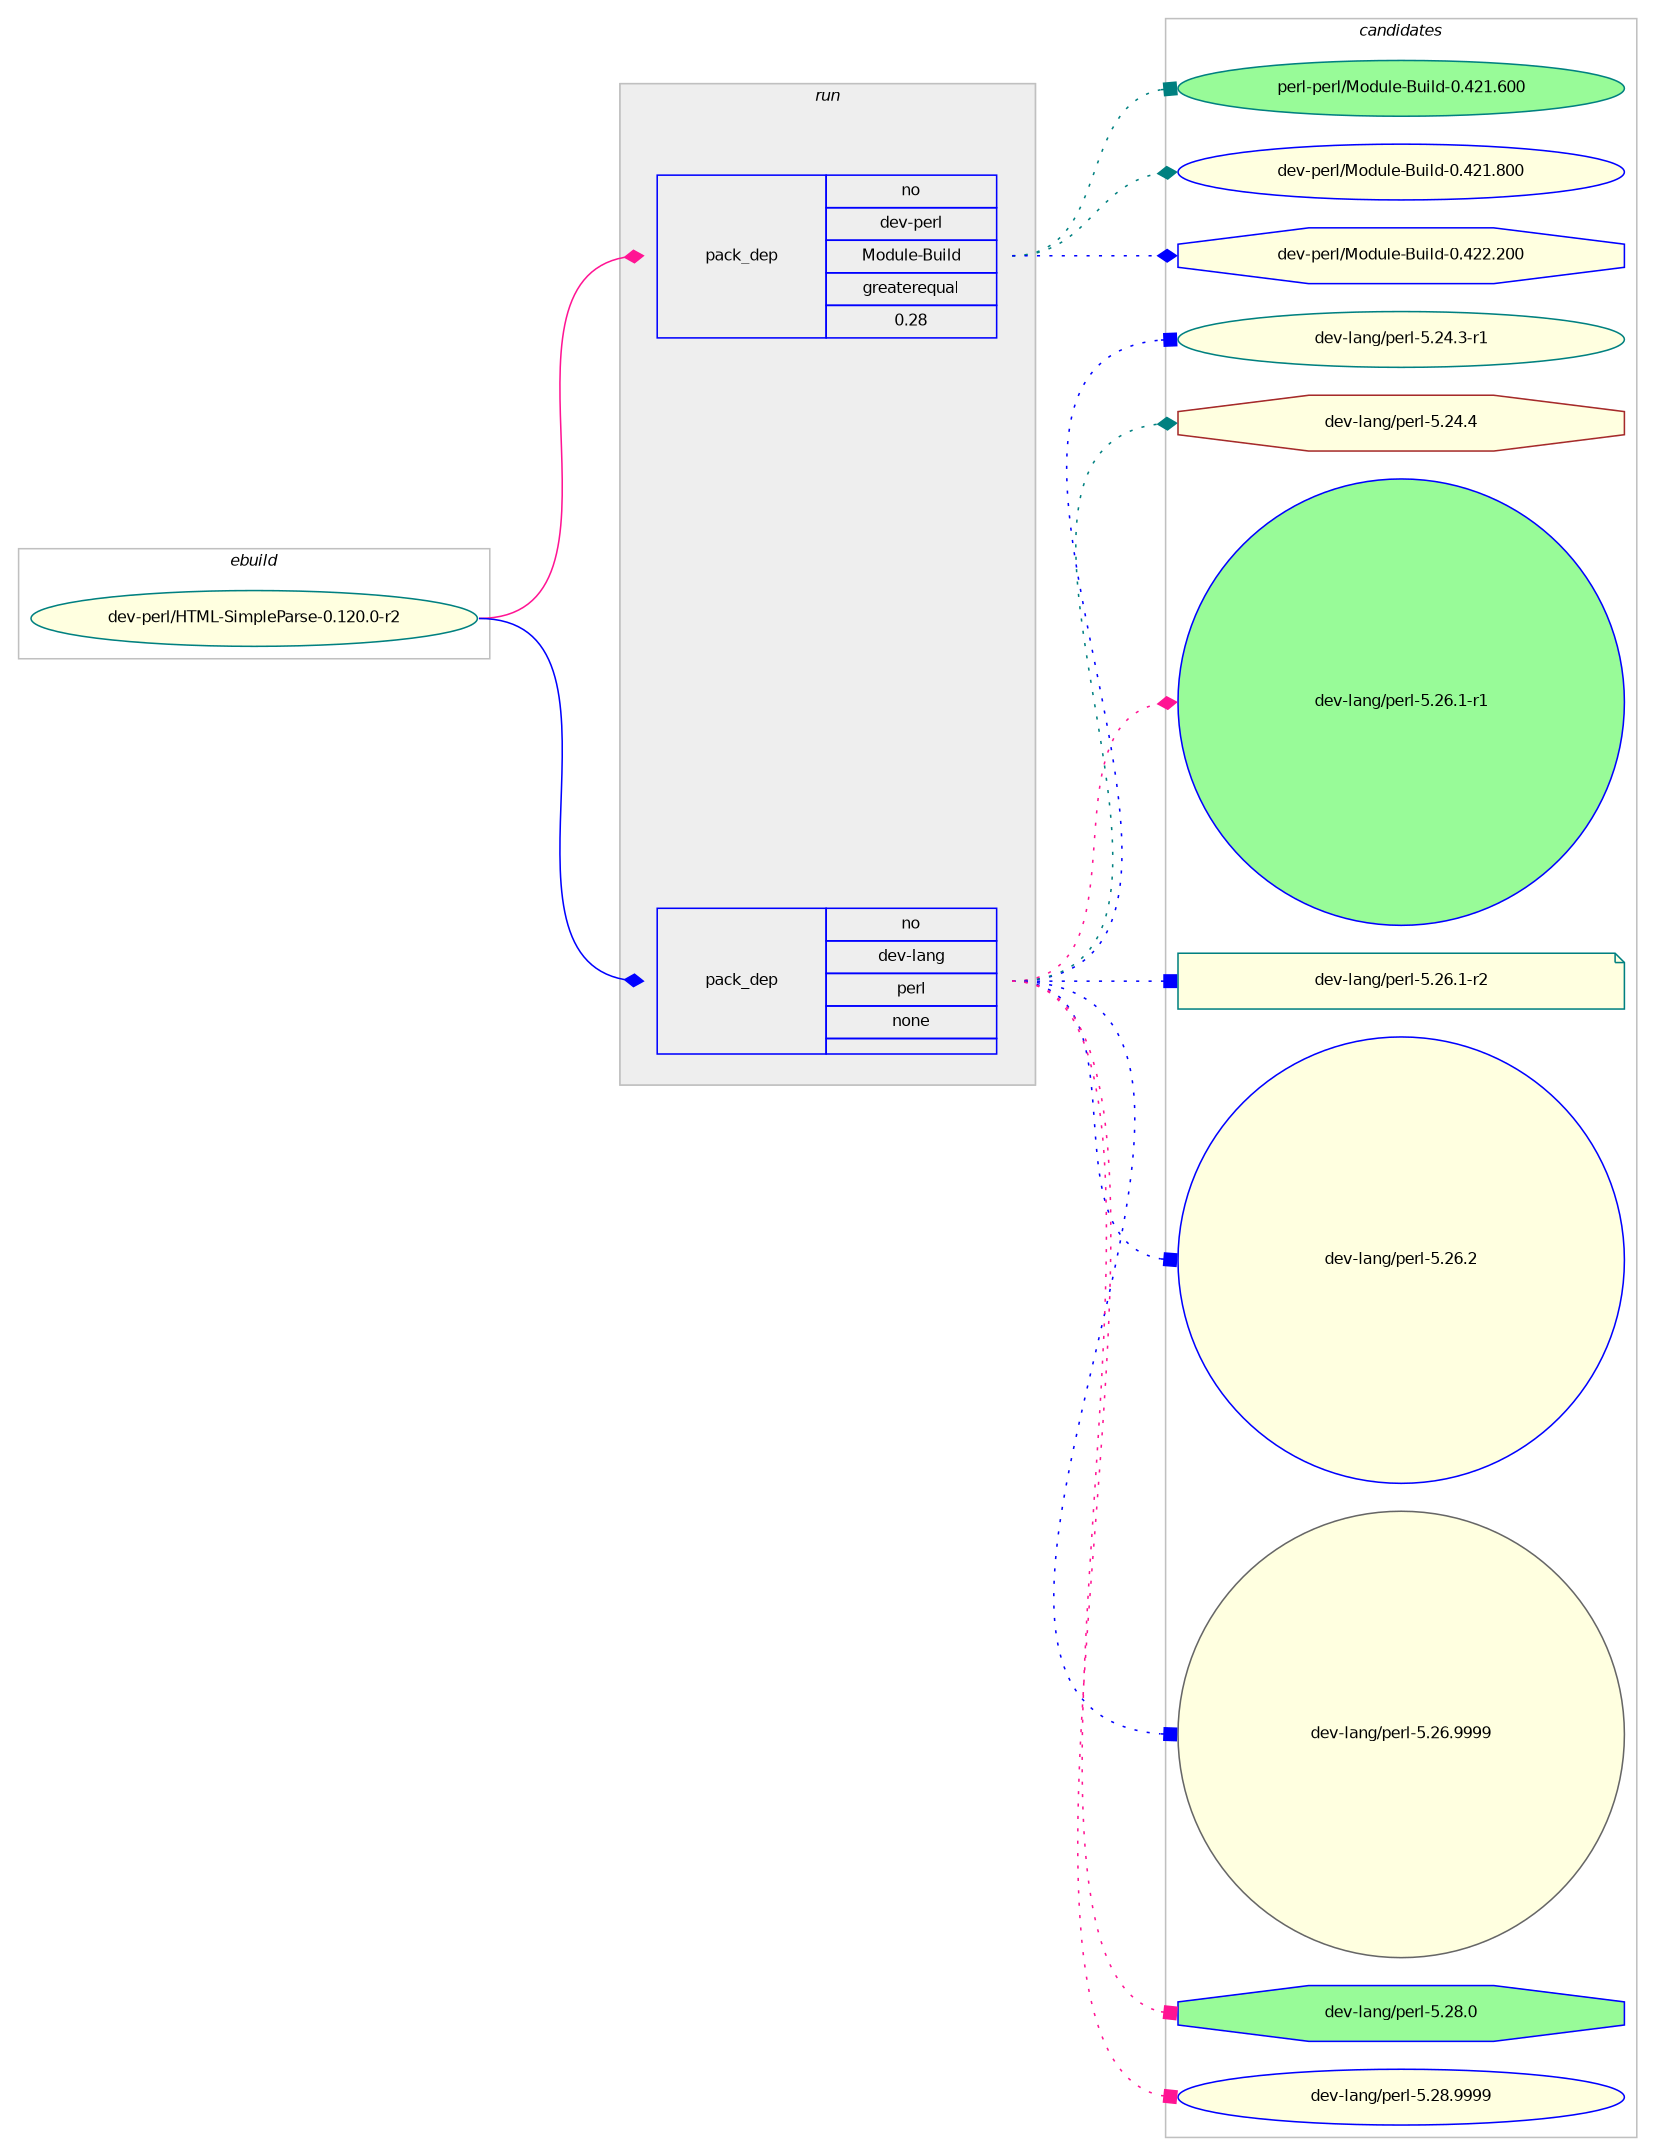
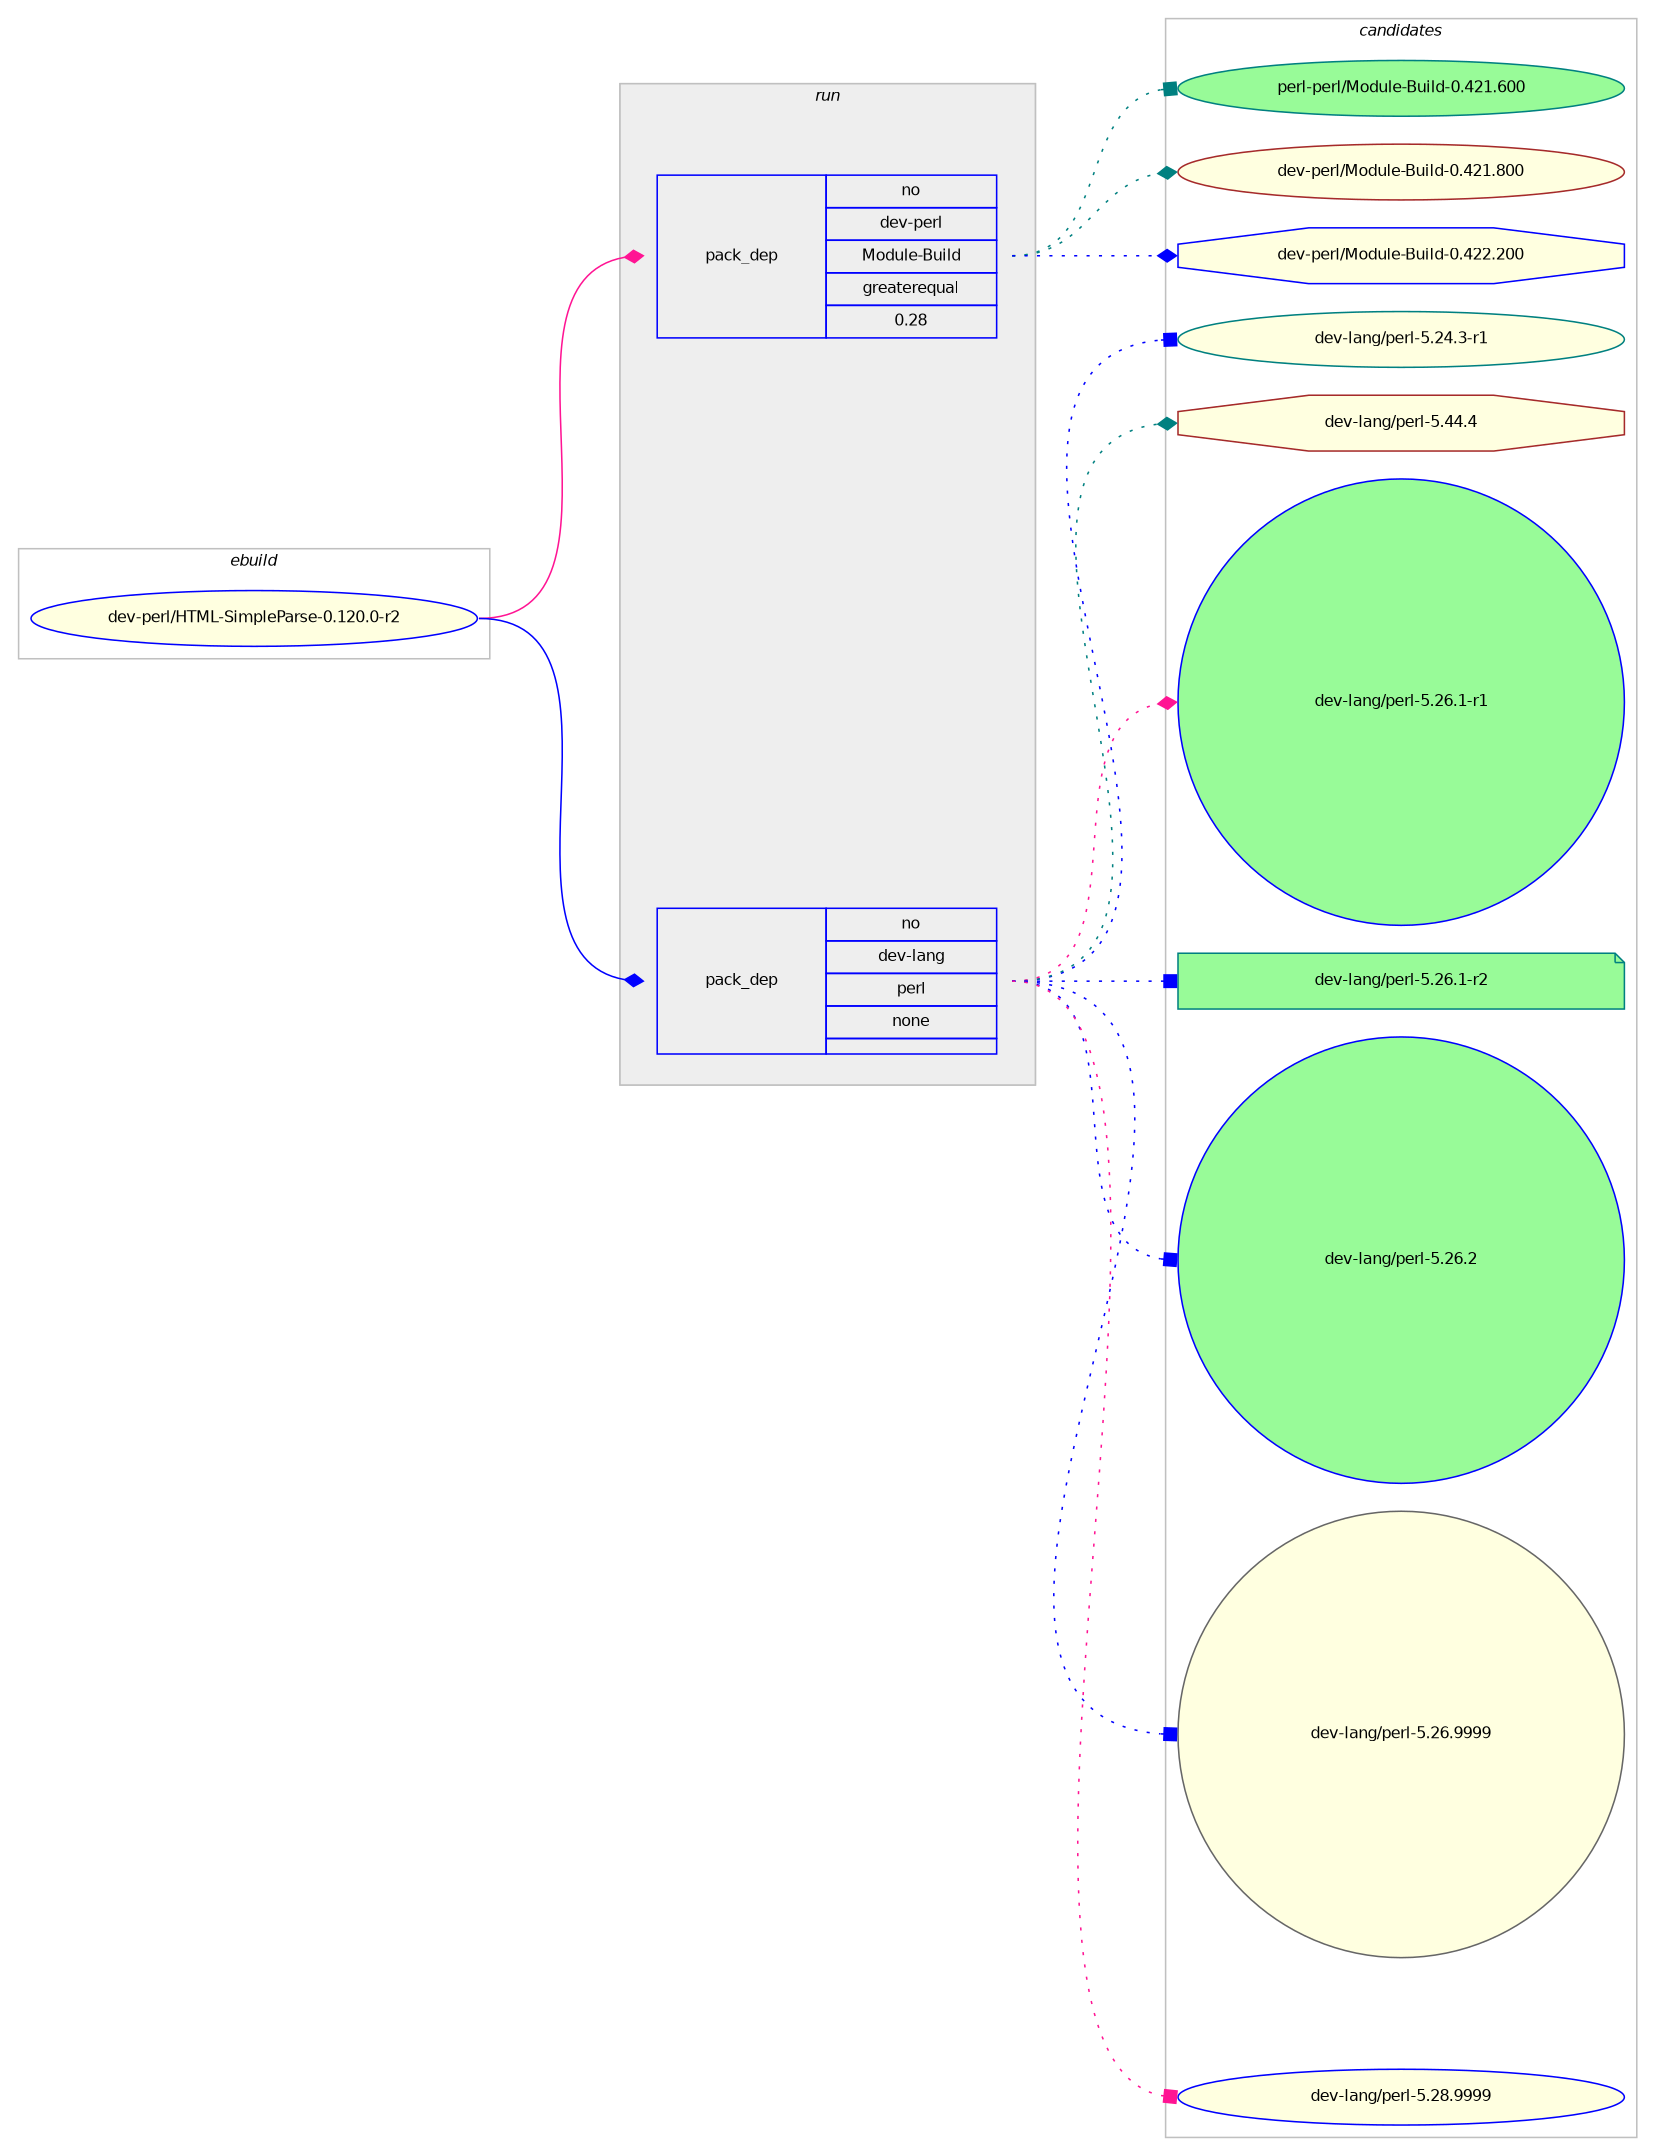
node "dev-perl/Module-Build-0.421.800": color blue -> brown
node "dev-lang/perl-5.24.4": label "dev-lang/perl-5.24.4" -> "dev-lang/perl-5.44.4"
node "dev-perl/HTML-SimpleParse-0.120.0-r2": color teal -> blue
node "dev-lang/perl-5.26.1-r2": fillcolor lightyellow -> palegreen
node "dev-lang/perl-5.26.2": fillcolor lightyellow -> palegreen
node "dev-lang/perl-5.28.0": removed
